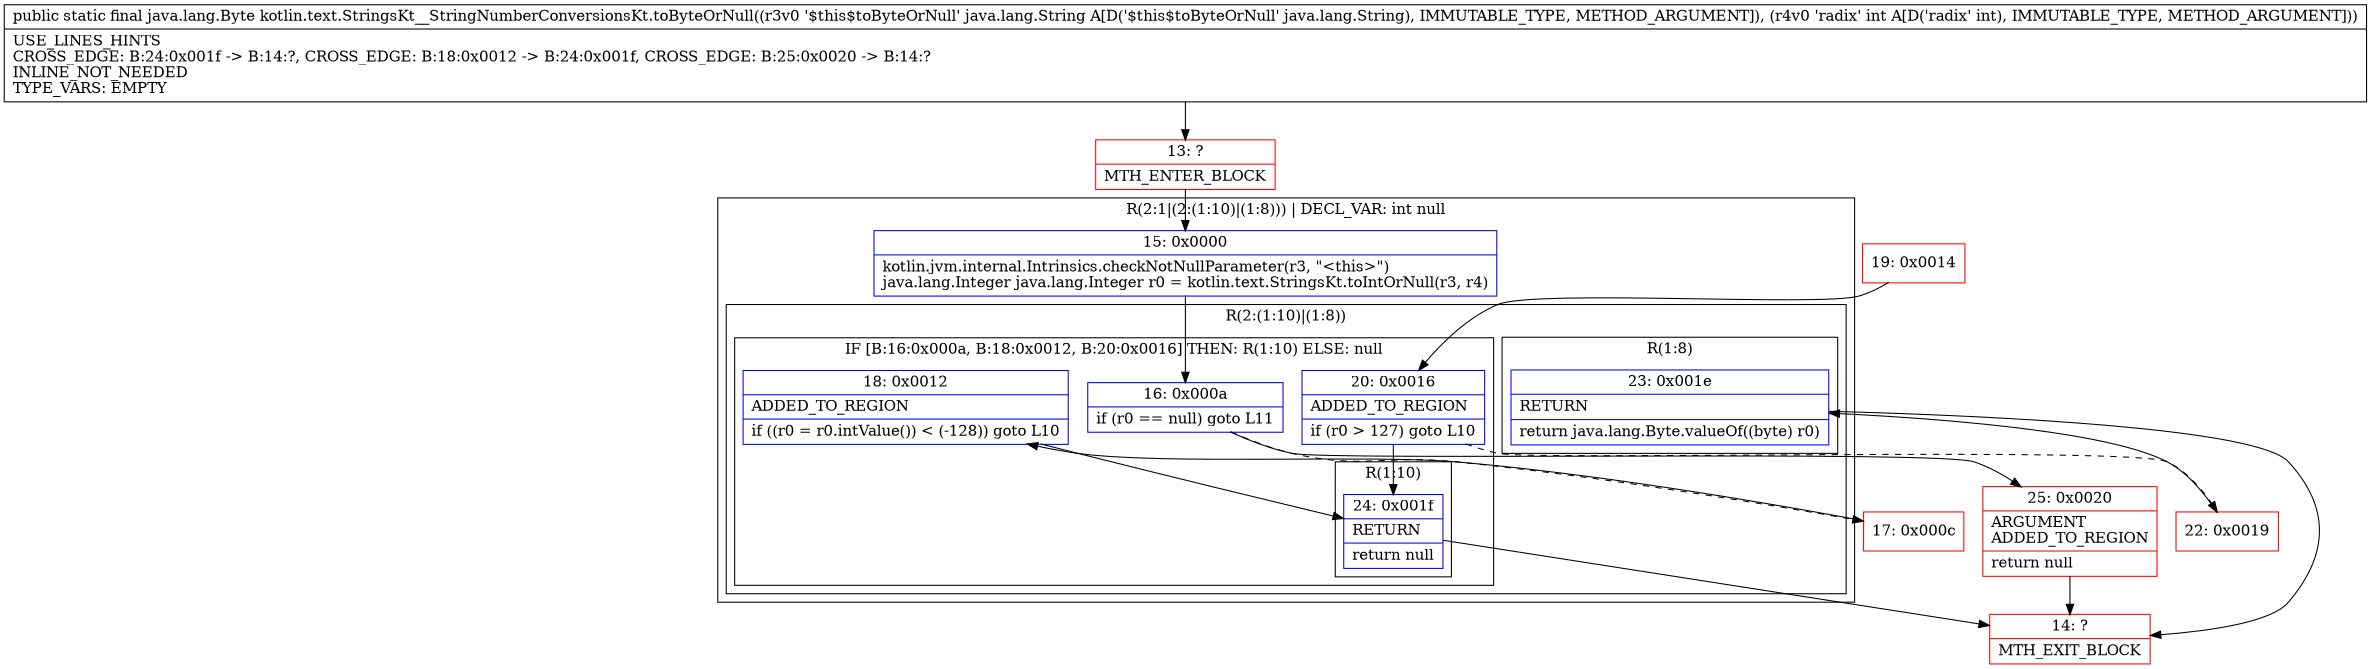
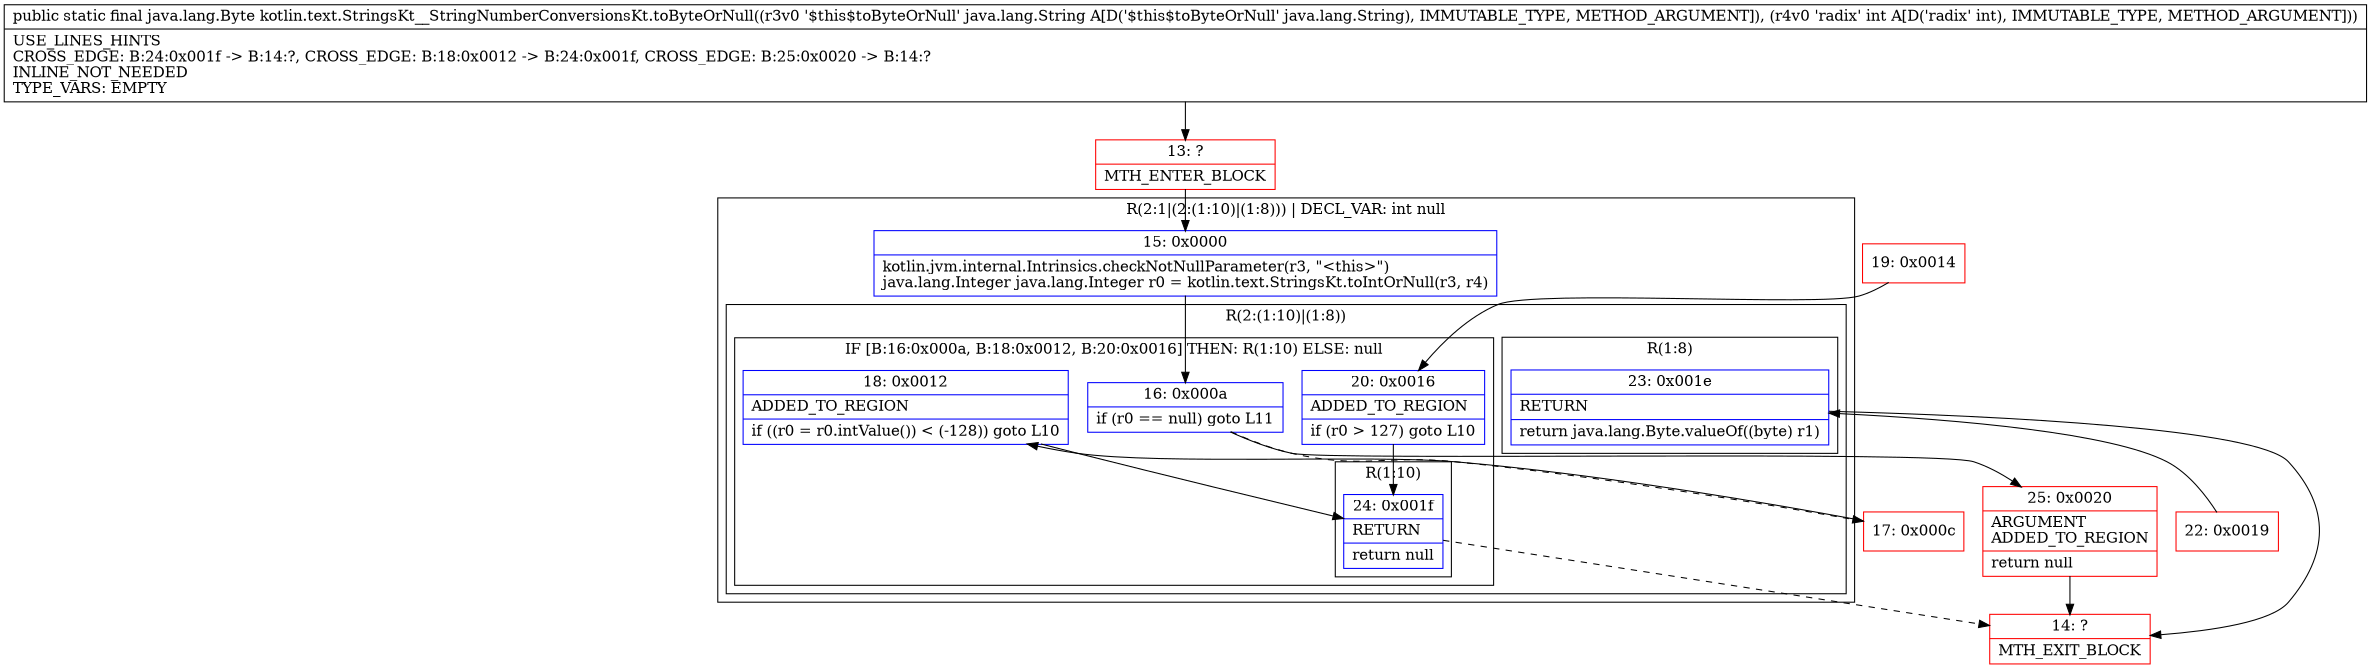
node "23: 0x001e": text "return java.lang.Byte.valueOf((byte) r0)" -> "return java.lang.Byte.valueOf((byte) r1)"
edge "20: 0x0016" -> "22: 0x0019": removed
edge "24: 0x001f" -> "14: ?": style solid -> dashed
